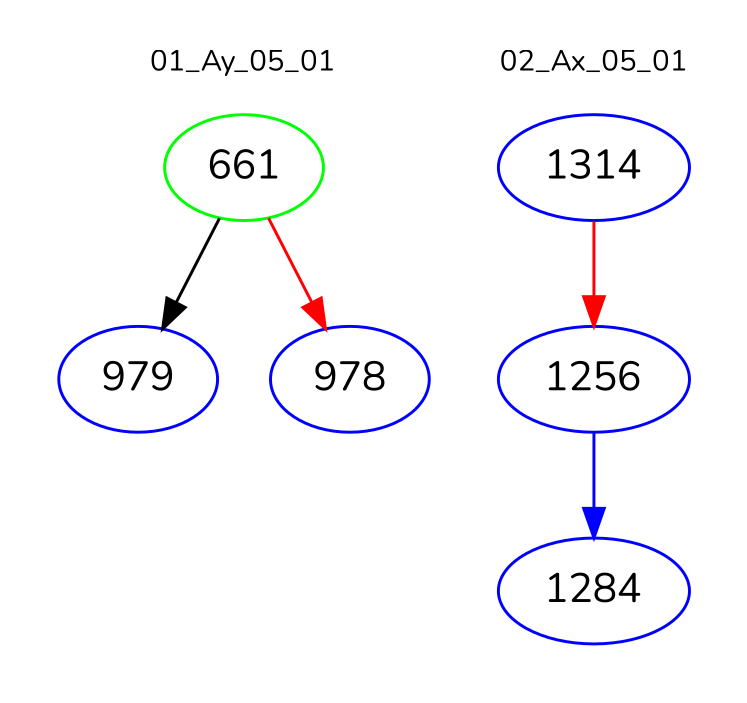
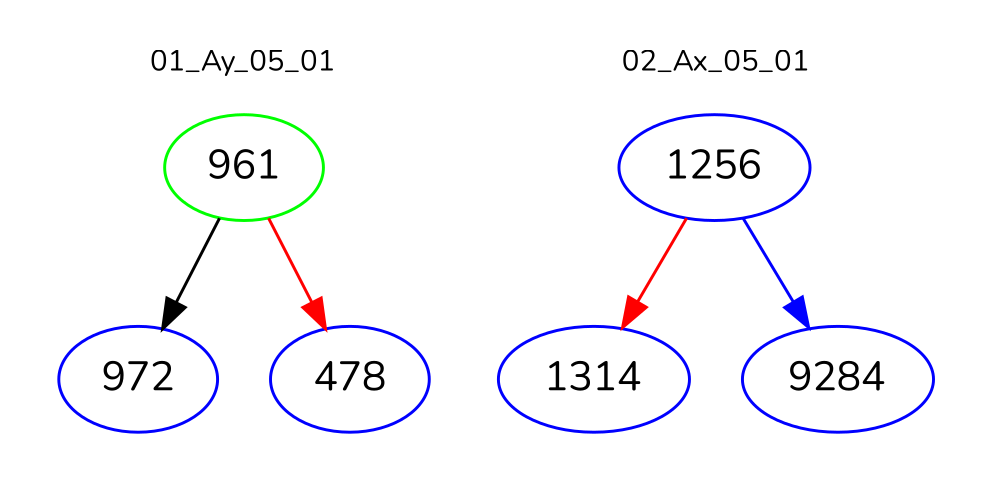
node "661": label "661" -> "961"
edge "1314" -> "1256": reversed
node "979": label "979" -> "972"
node "978": label "978" -> "478"
node "1284": label "1284" -> "9284"
